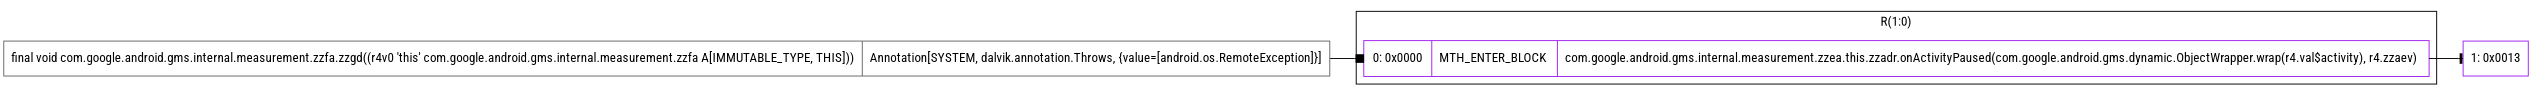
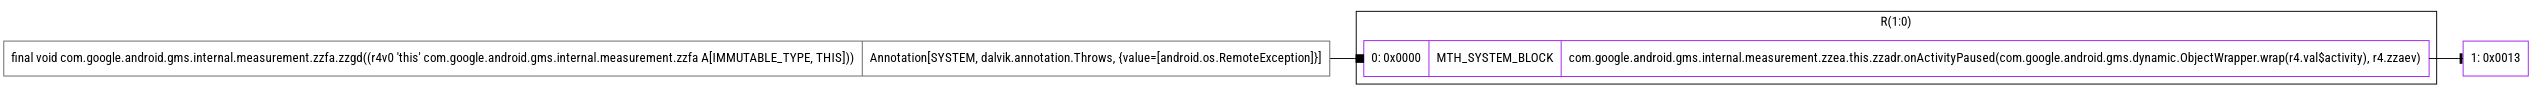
node "0: 0x0000": text "MTH_ENTER_BLOCK" -> "MTH_SYSTEM_BLOCK"
